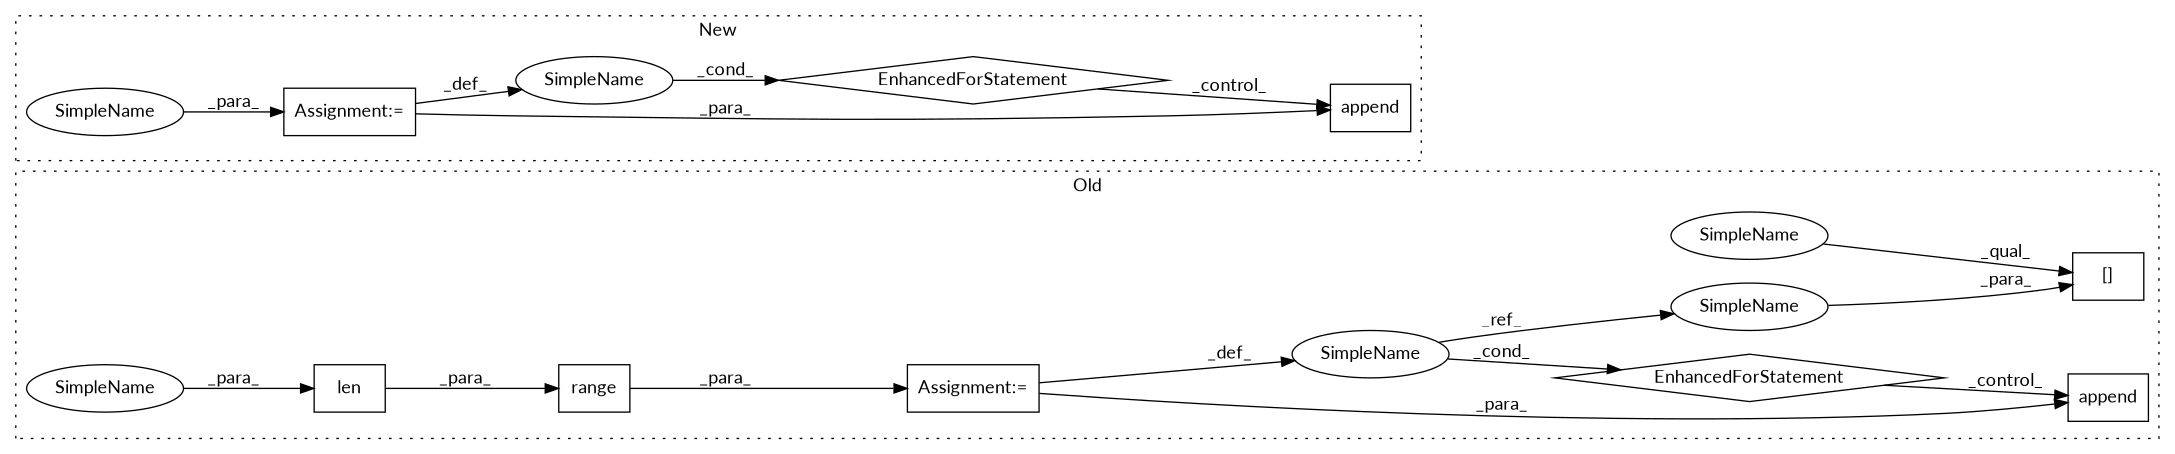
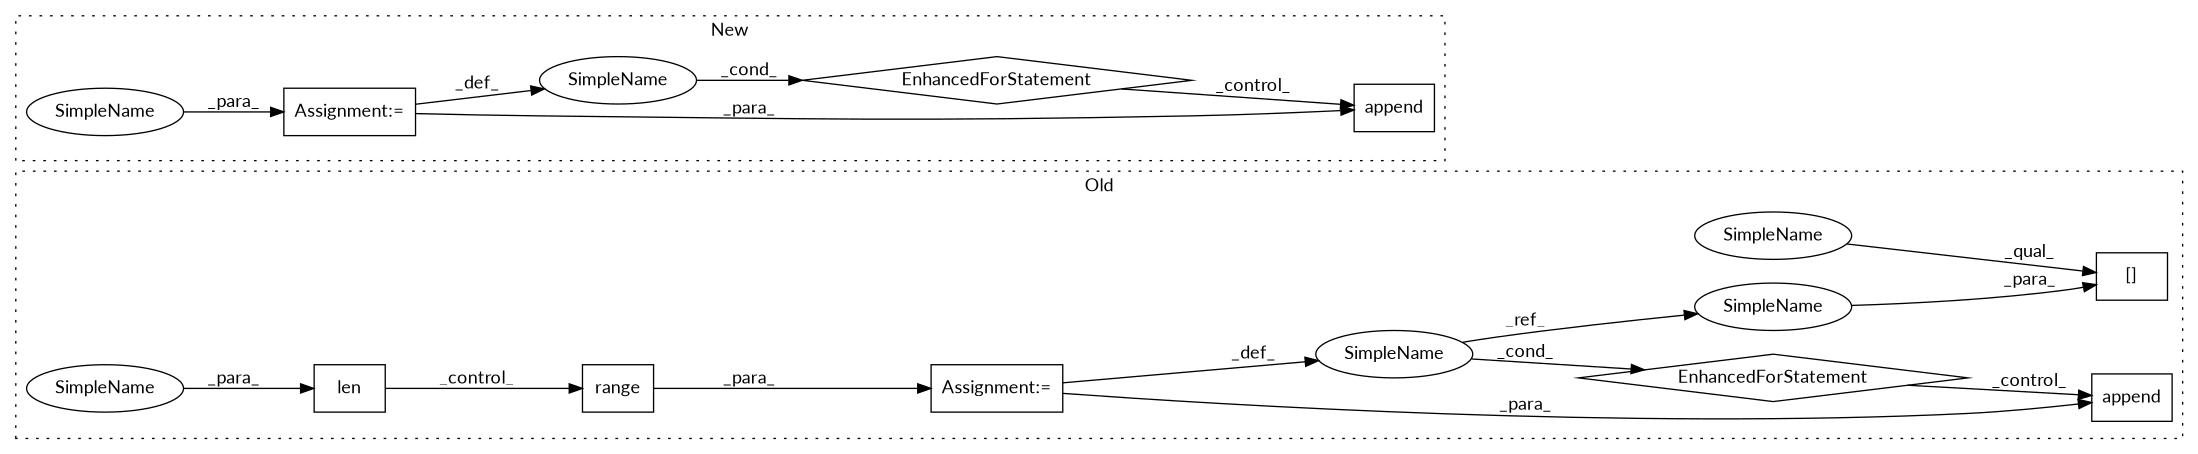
edge "len" -> "range": label "_para_" -> "_control_"
